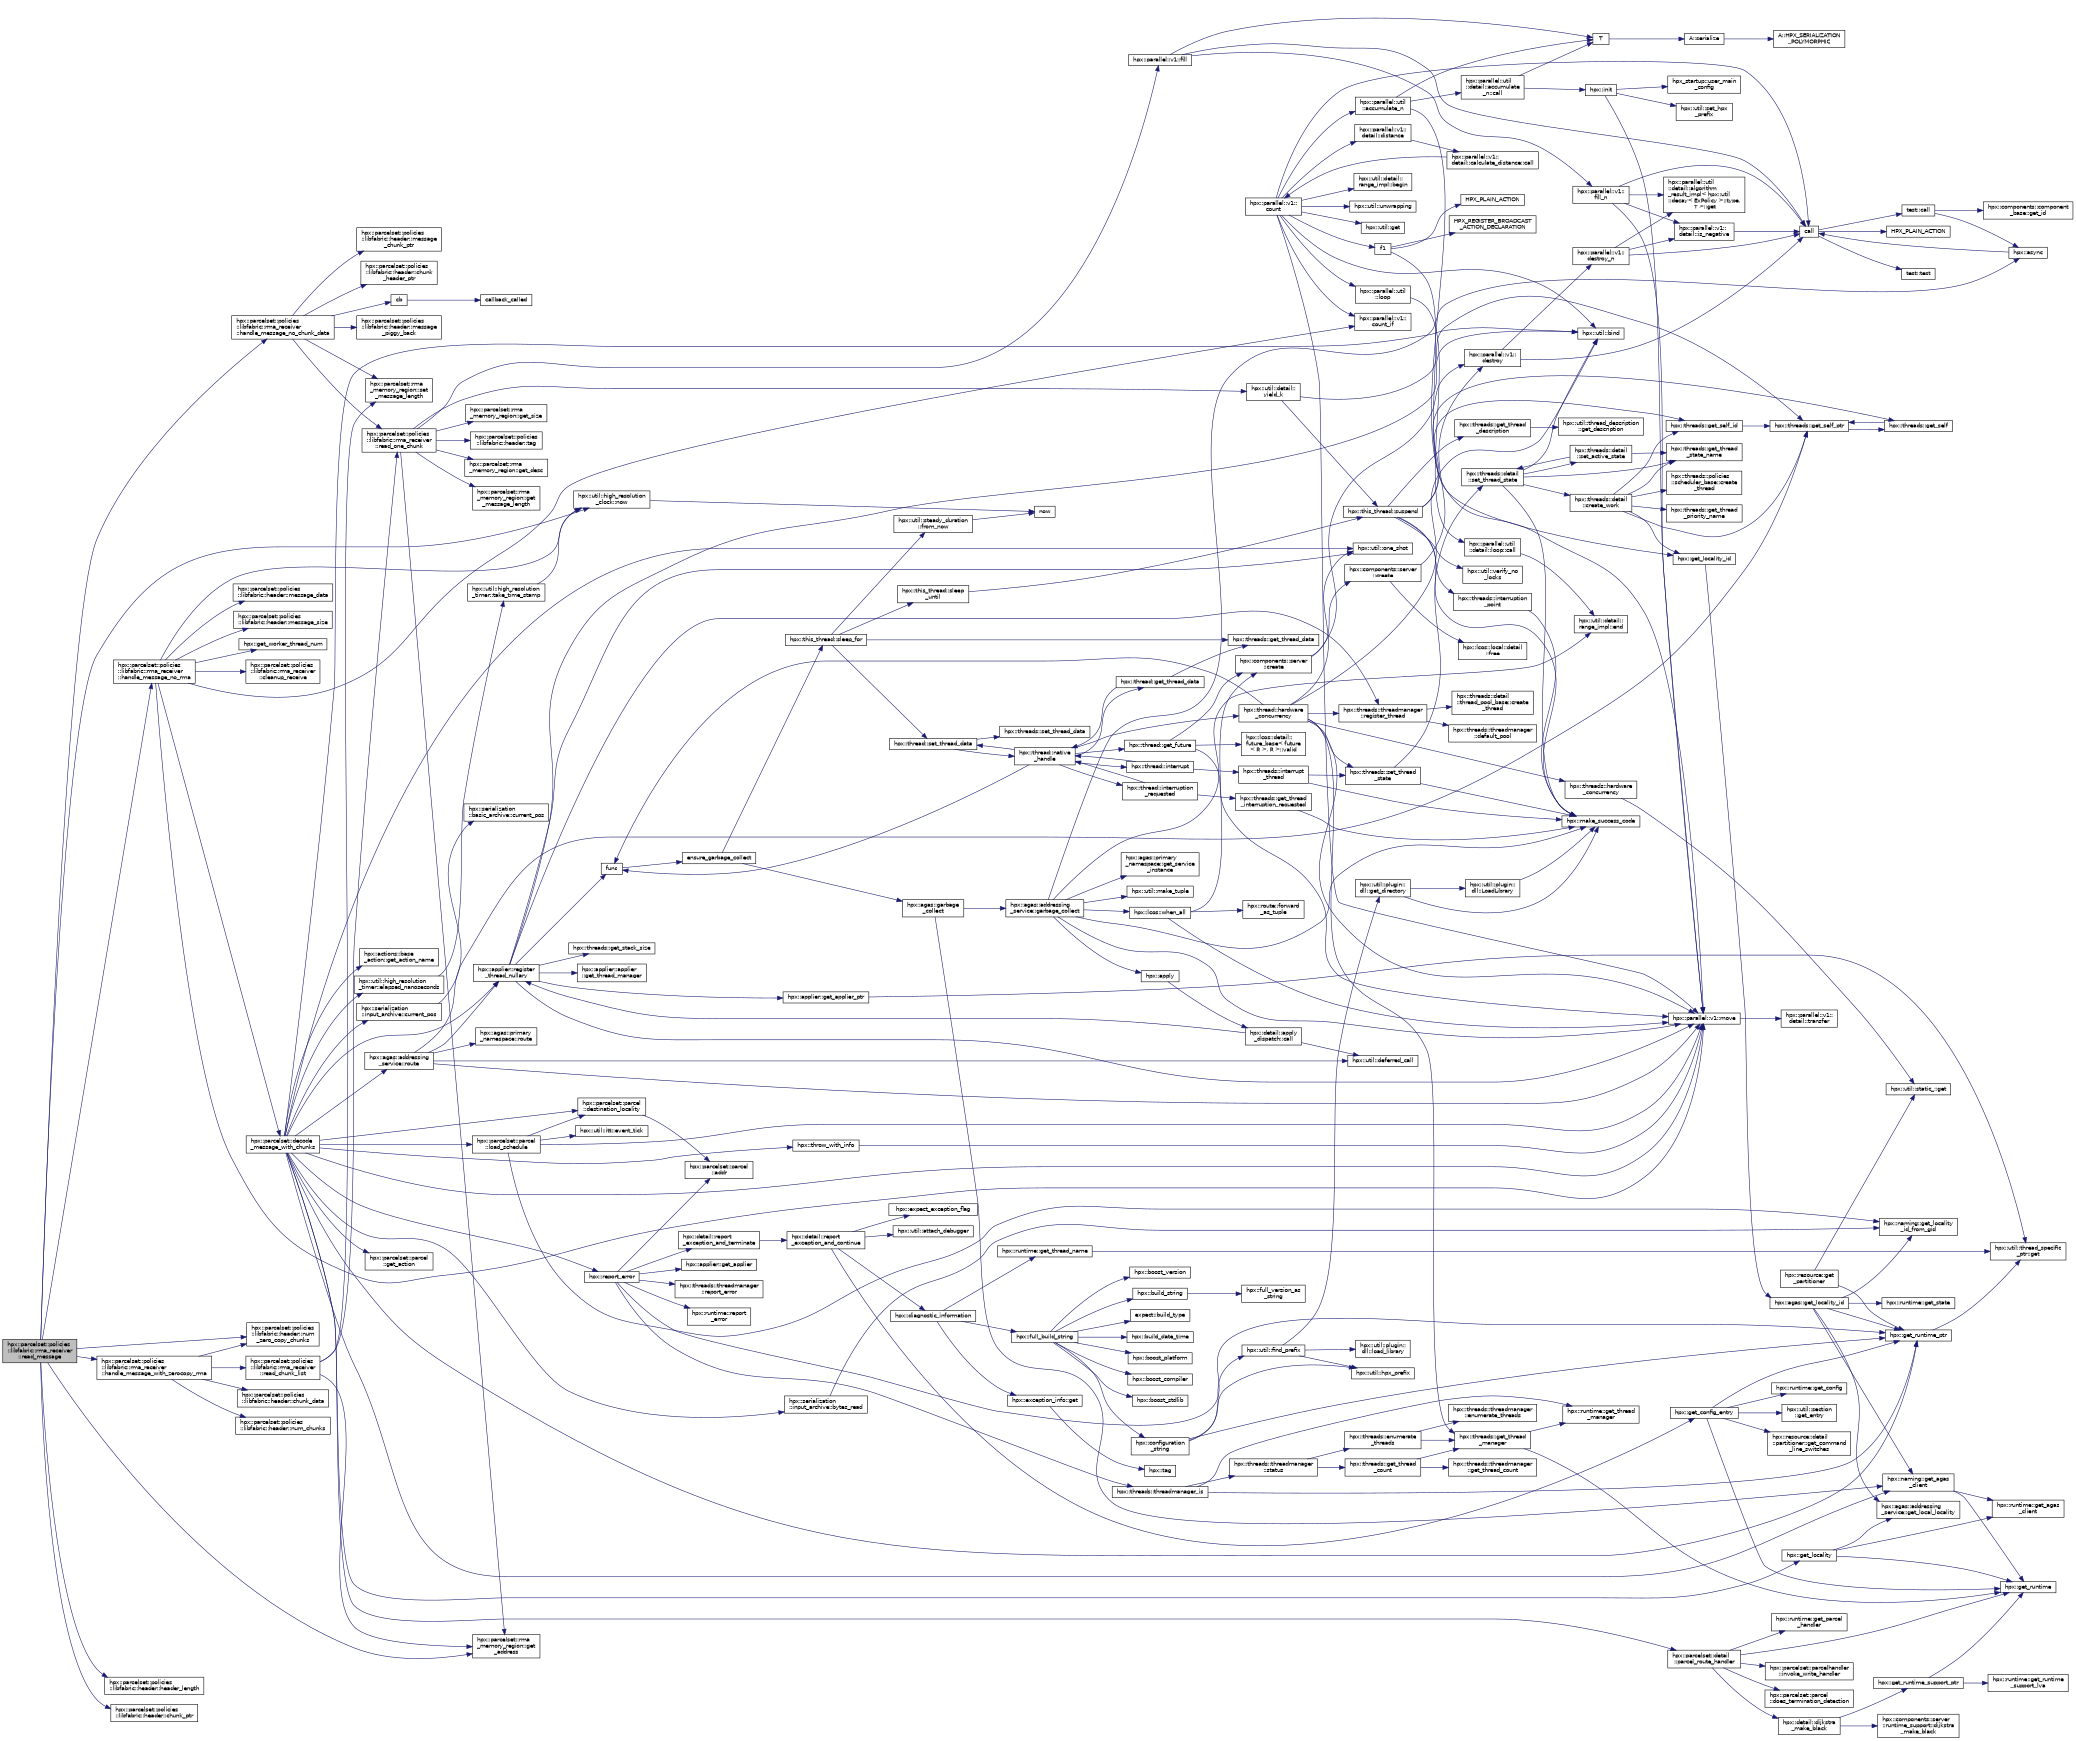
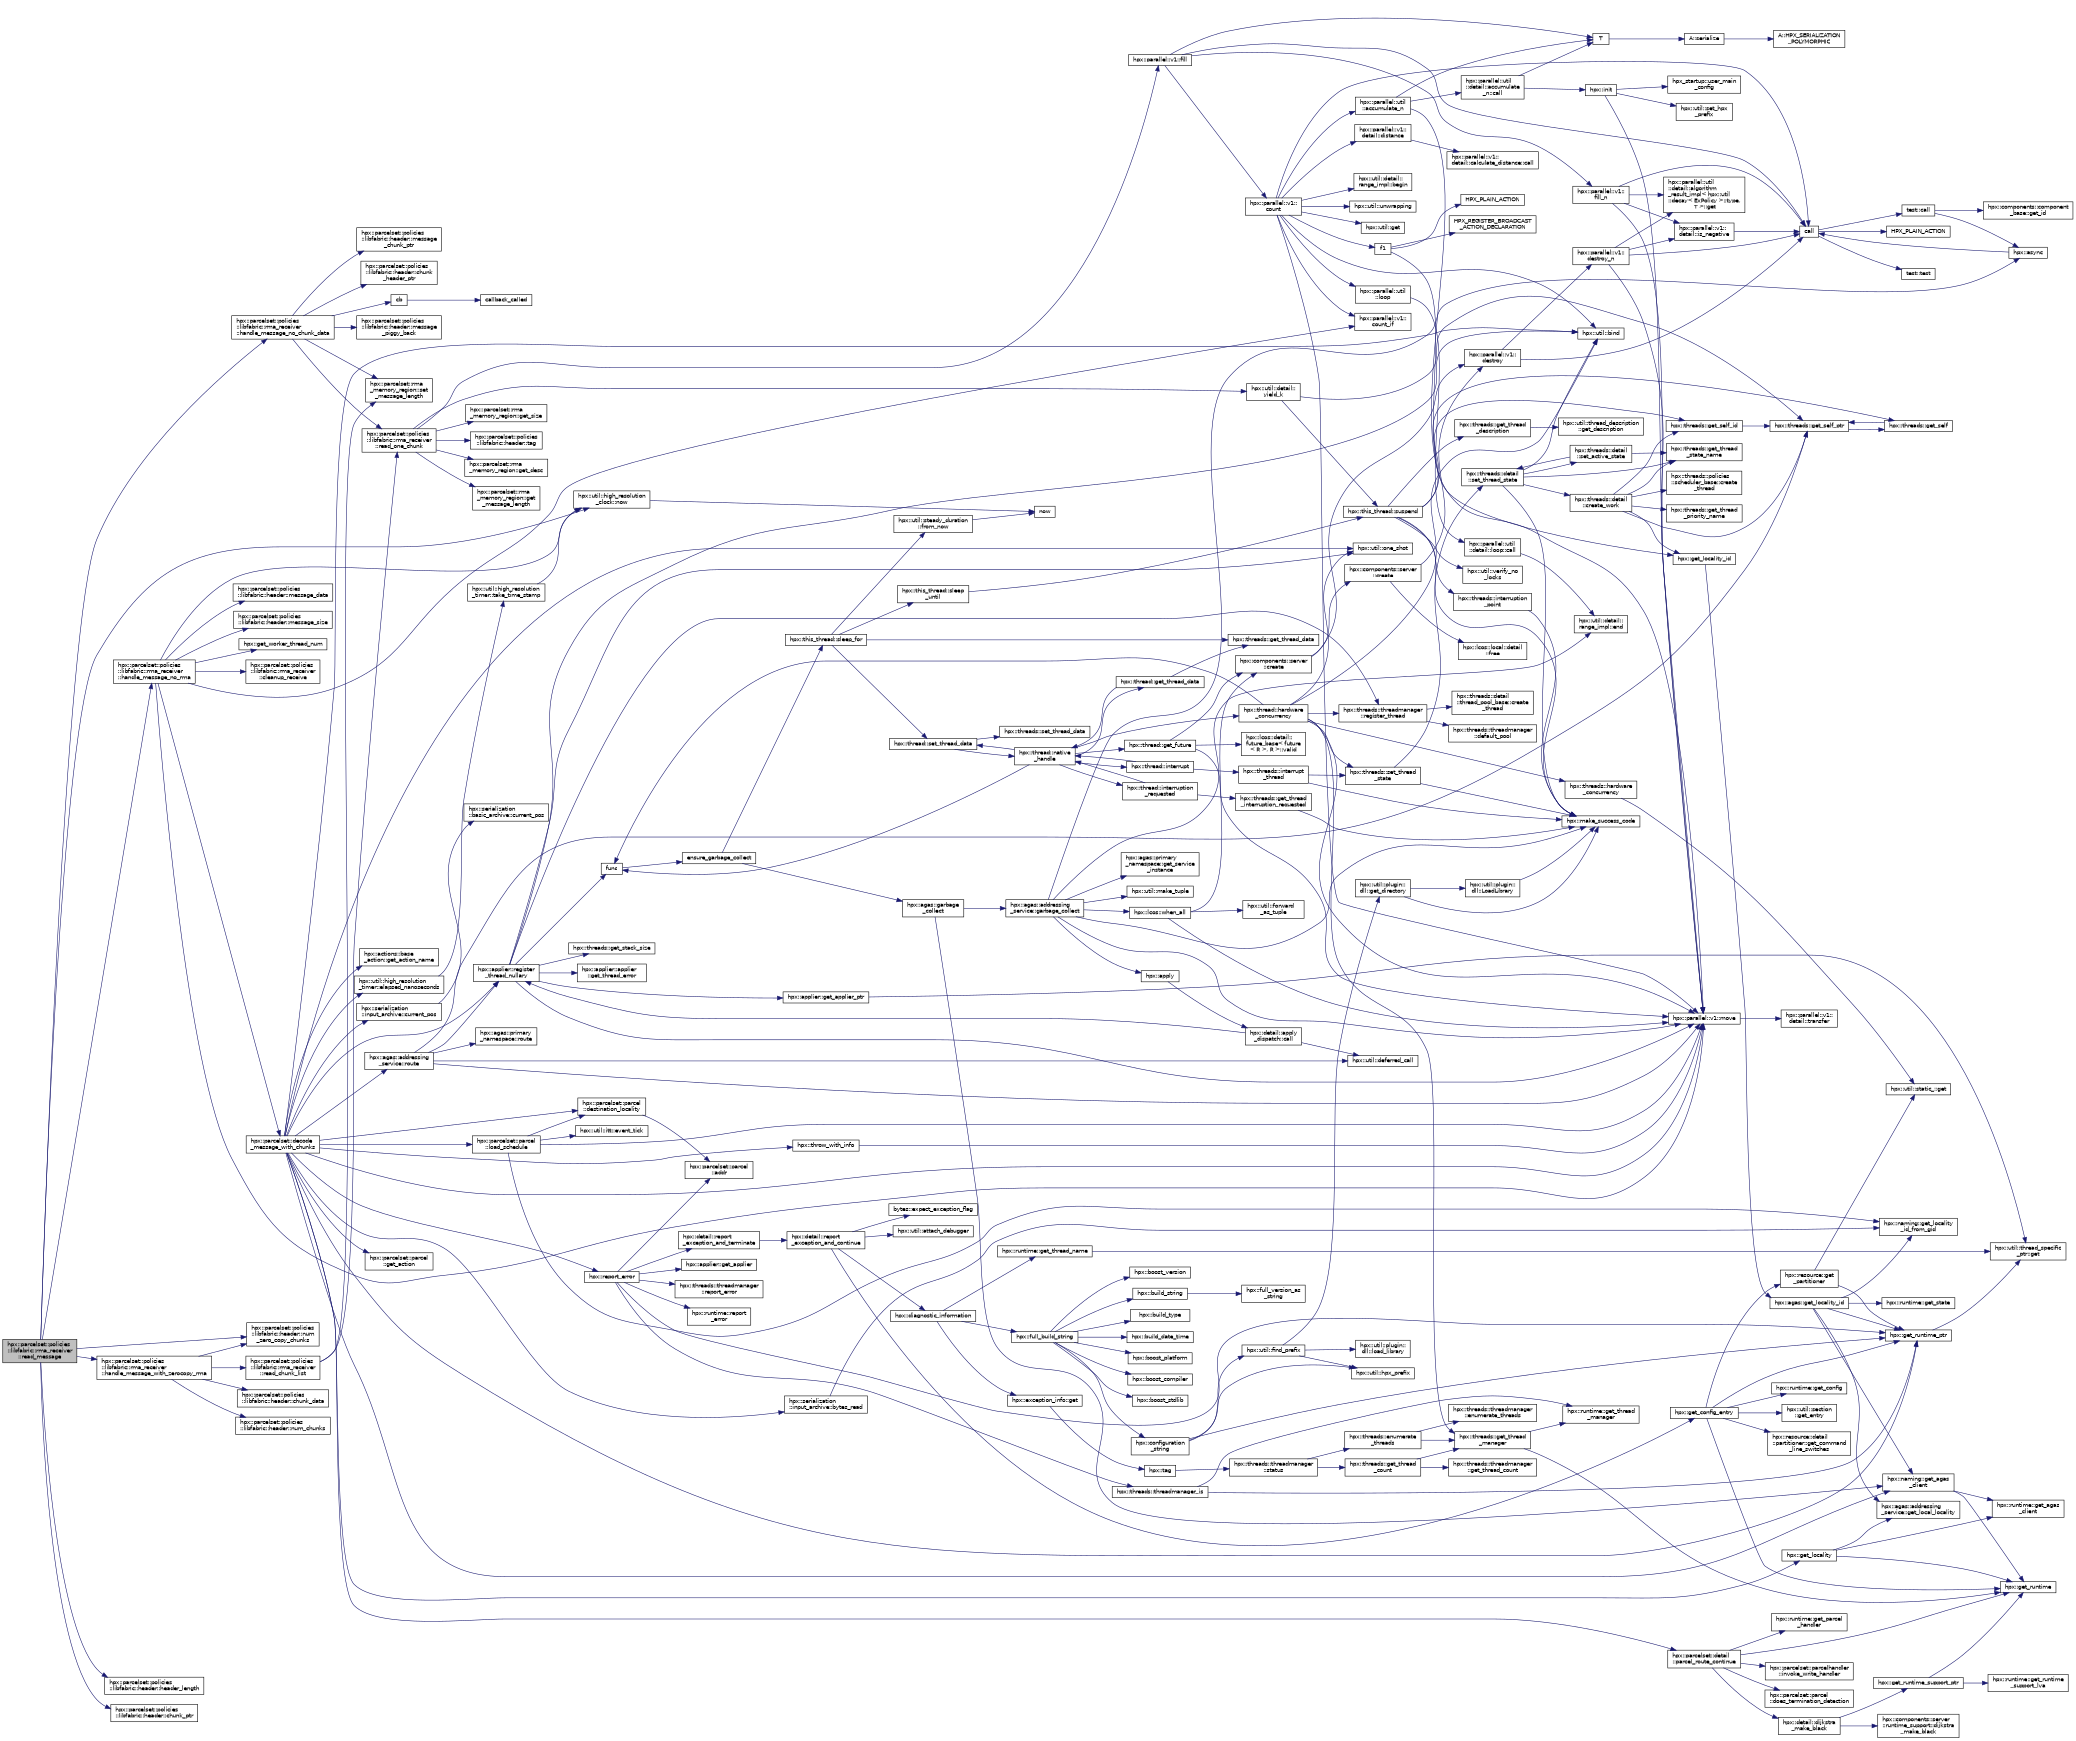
edge "hpx::parallel::v1:: detail::calculate_distance::call" -> "hpx::parallel::v1:: count": now "hpx::parallel::v1::fill" -> "hpx::parallel::v1:: count"
edge "hpx::parallel::v1:: destroy_n" -> "hpx::parallel::v1::move": added
node "hpx::route::forward _as_tuple": label "hpx::route::forward _as_tuple" -> "hpx::util::forward _as_tuple"
node "hpx::applier::applier ::get_thread_manager": label "hpx::applier::applier ::get_thread_manager" -> "hpx::applier::applier ::get_thread_error"
node "hpx::expect_exception_flag": label "hpx::expect_exception_flag" -> "bytes::expect_exception_flag"
node "expect::build_type": label "expect::build_type" -> "hpx::build_type"
edge "hpx::get_config_entry" -> "hpx::resource::get _partitioner": added
edge "hpx::threads::threadmanager_is" -> "hpx::threads::threadmanager ::status": now "hpx::tag" -> "hpx::threads::threadmanager ::status"
node "hpx::parcelset::rma _memory_region::get _address": removed
node "hpx::parcelset::detail ::parcel_route_handler": label "hpx::parcelset::detail ::parcel_route_handler" -> "hpx::parcelset::detail ::parcel_route_continue"
